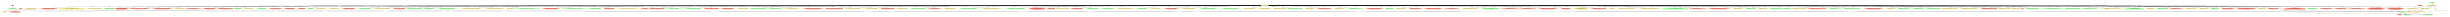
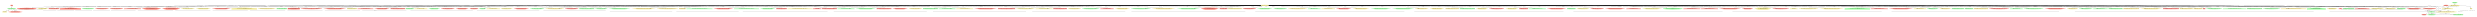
node "(Call,WriteBlobMSBShort(image,0x02ff))": added
node "(Call,WriteBlobMSBLong(image,0x87AC0001UL))": added
